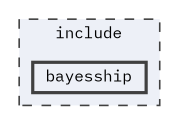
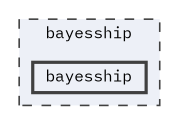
cluster "include": label "include" -> "bayesship"
